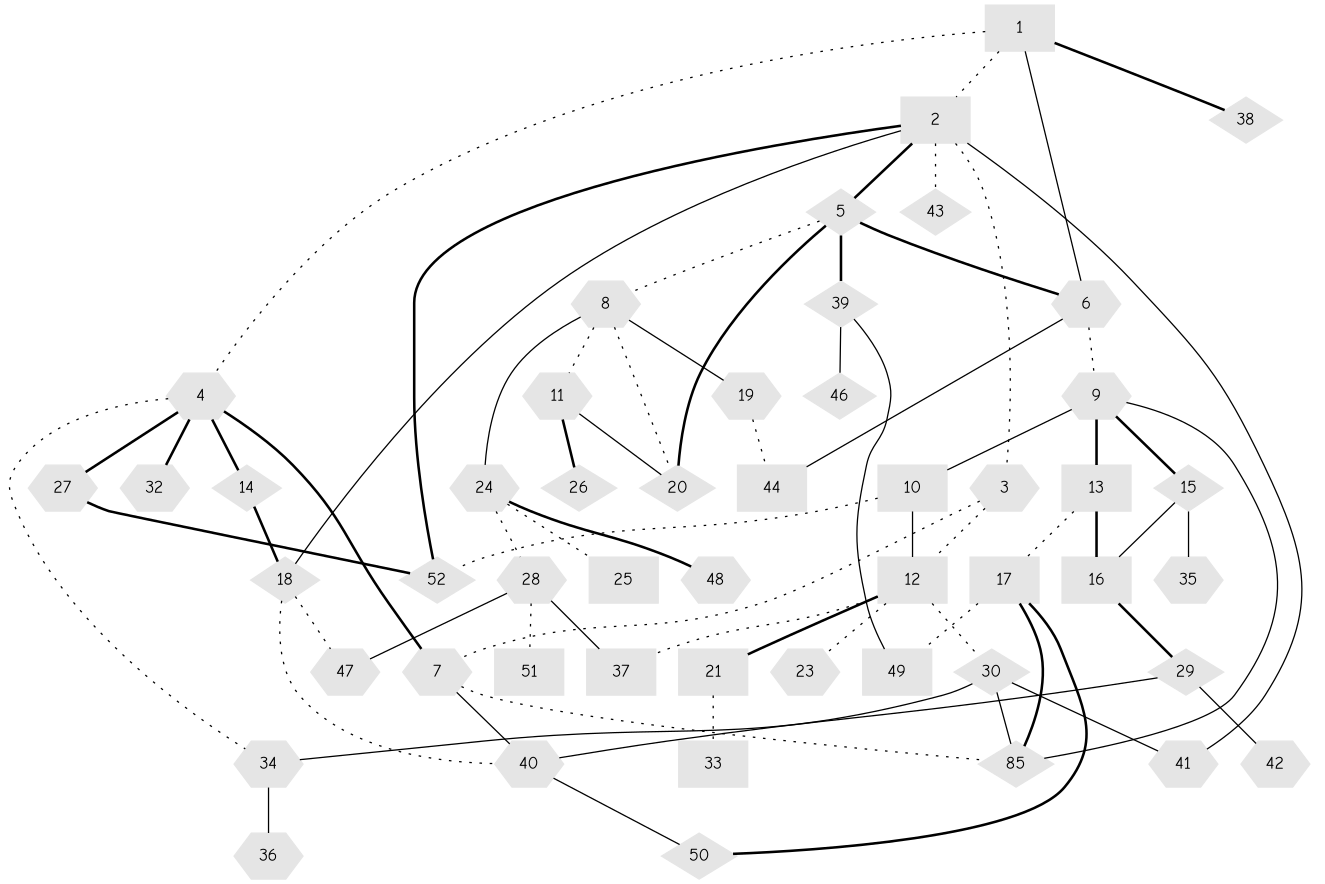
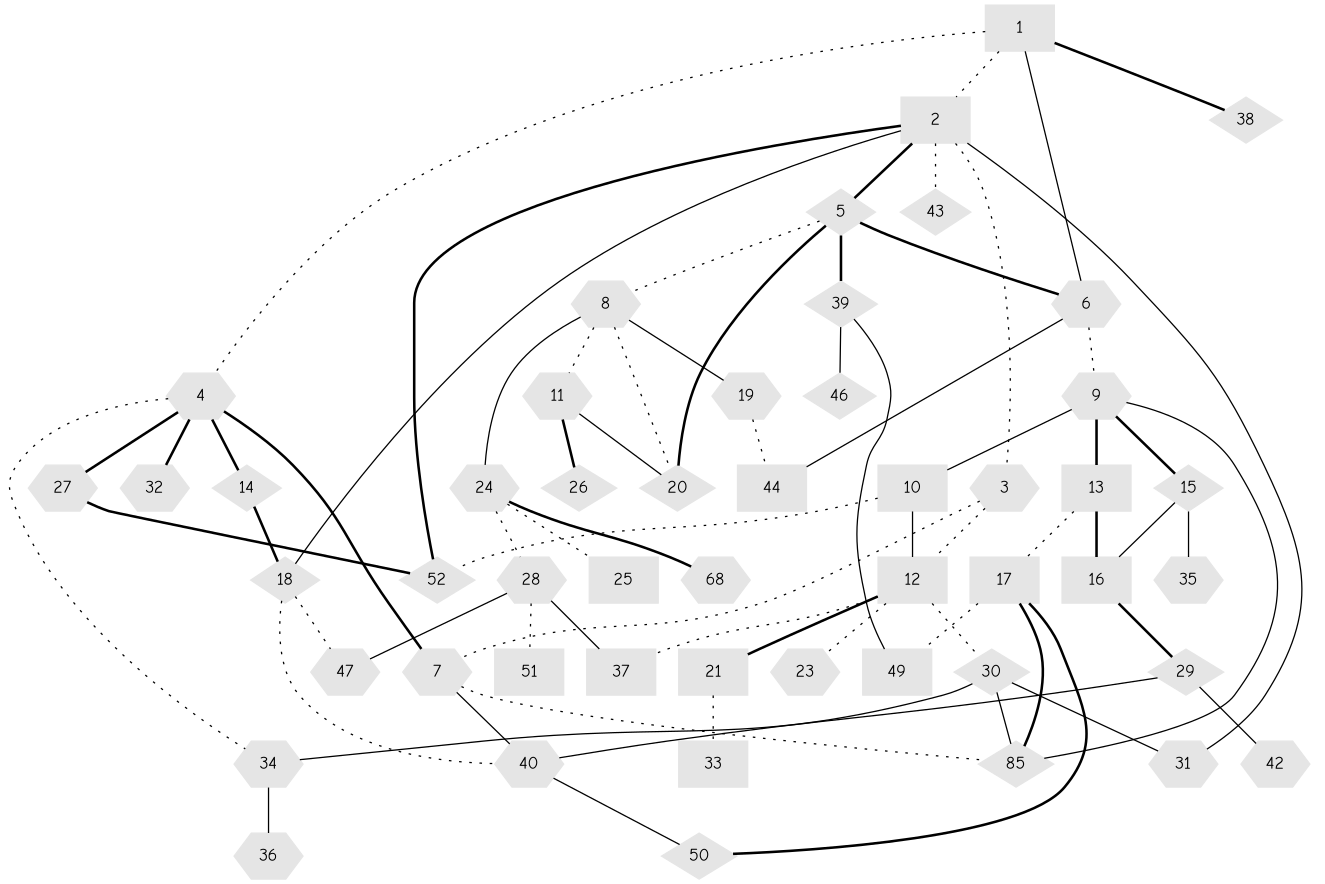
node "48": label "48" -> "68"
node "41": label "41" -> "31"
